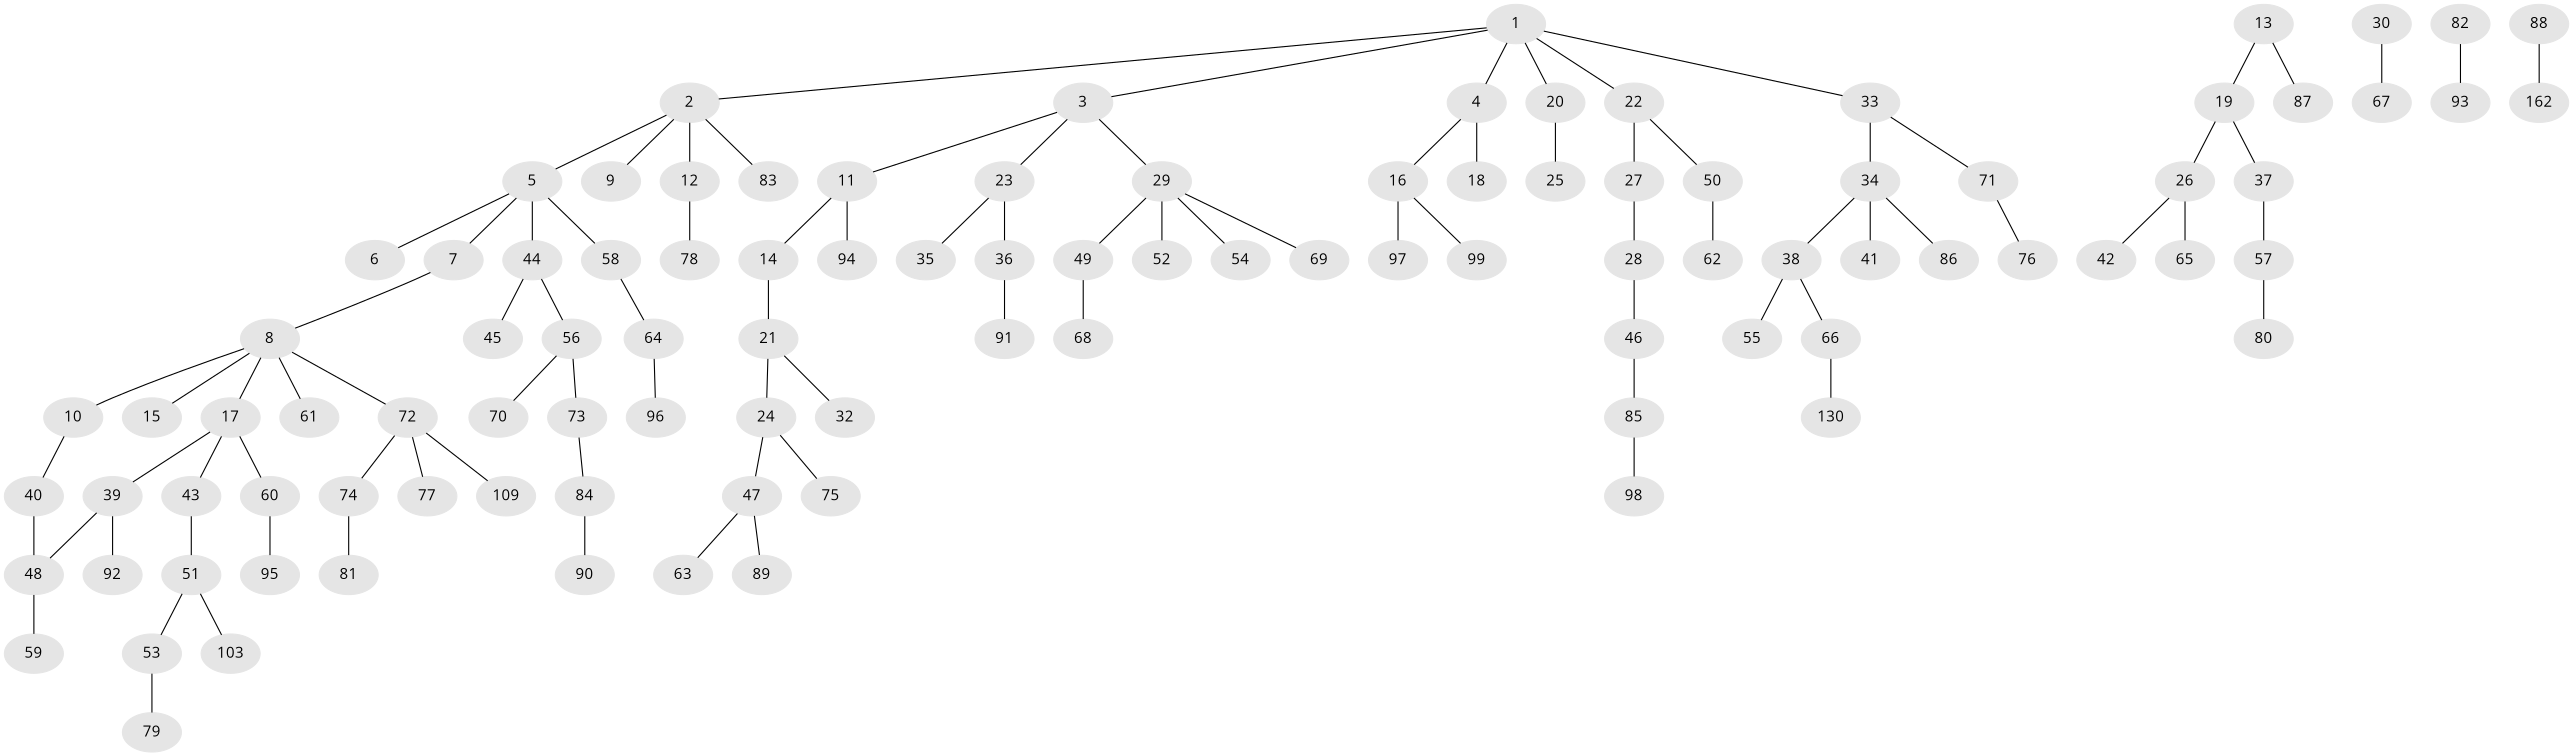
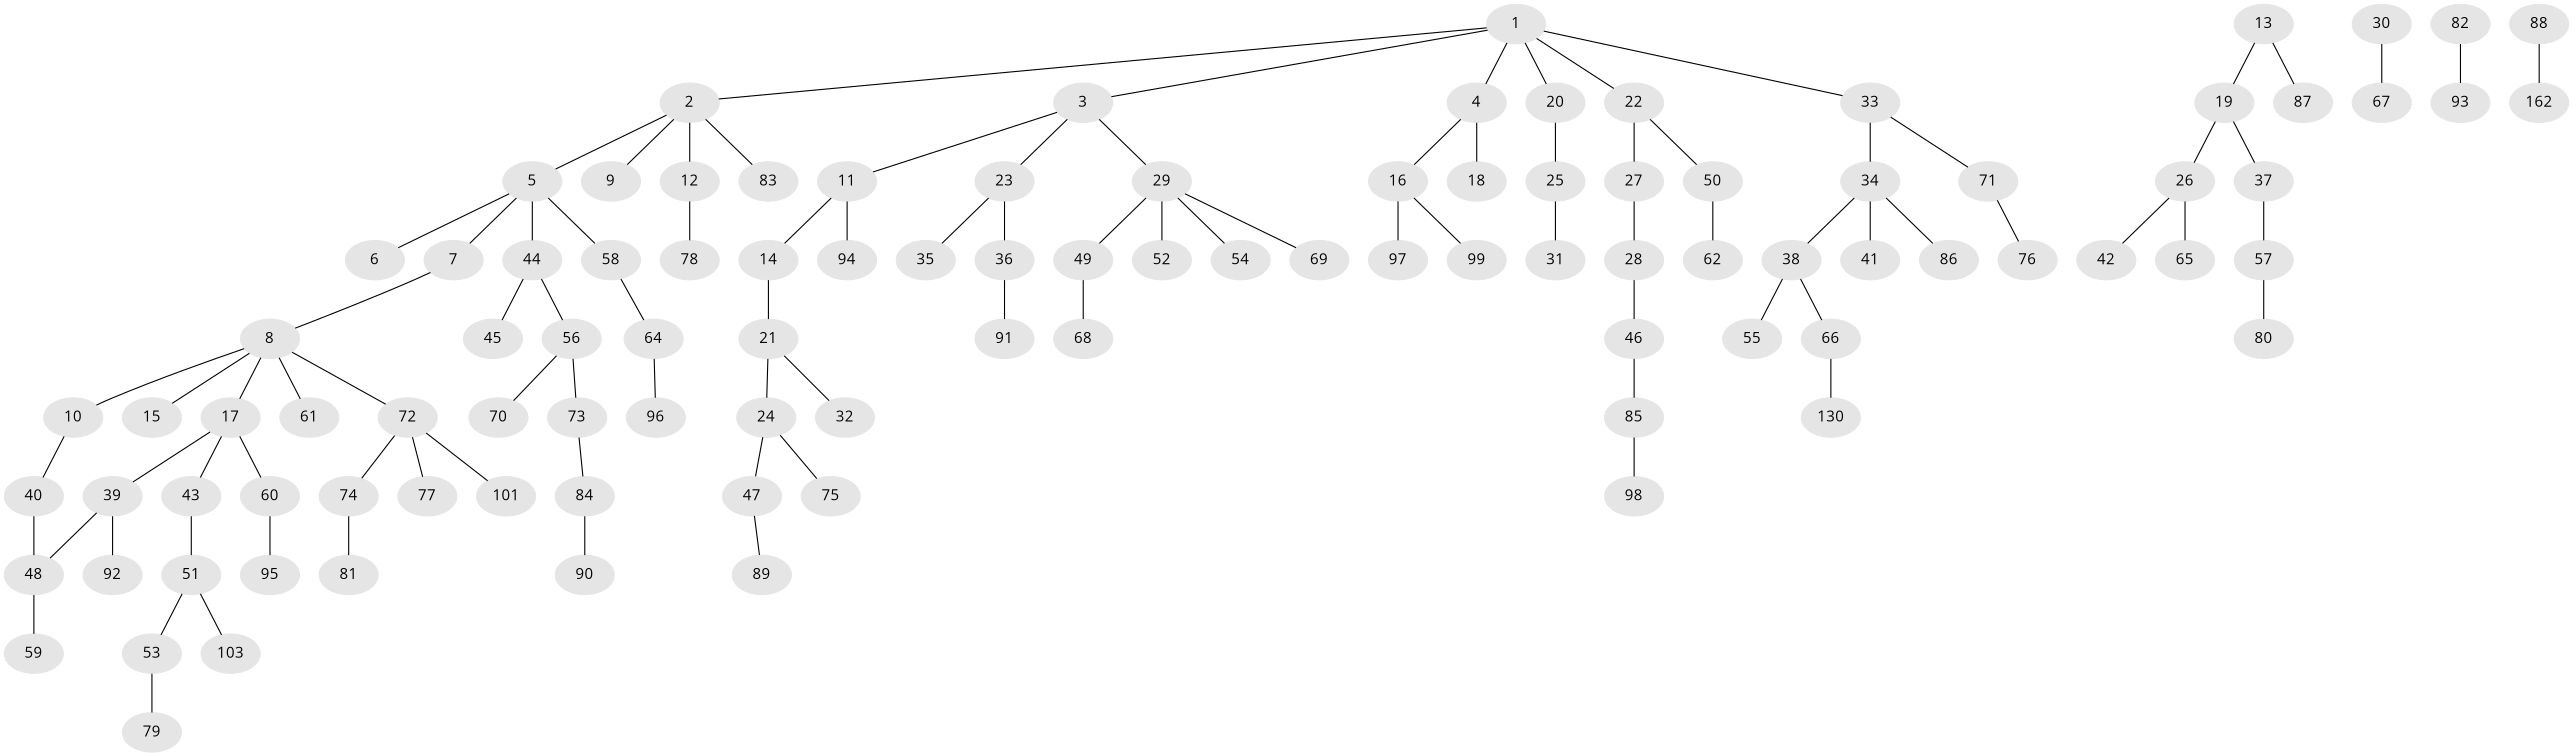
node "31": added
node "109": label "109" -> "101"
node "63": removed
